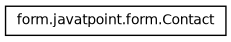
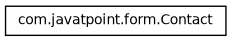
node "form.javatpoint.form.Contact": label "form.javatpoint.form.Contact" -> "com.javatpoint.form.Contact"
